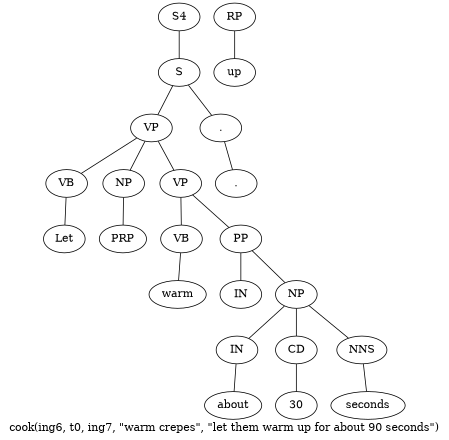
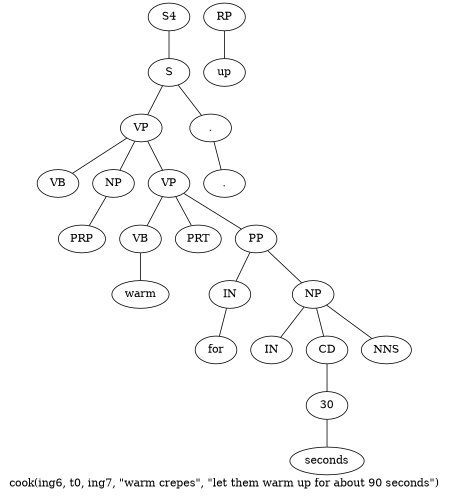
node "Let": removed
node "PRT": added
node "for": added
edge "NNS" -- "seconds": now "30" -- "seconds"
node "about": removed
